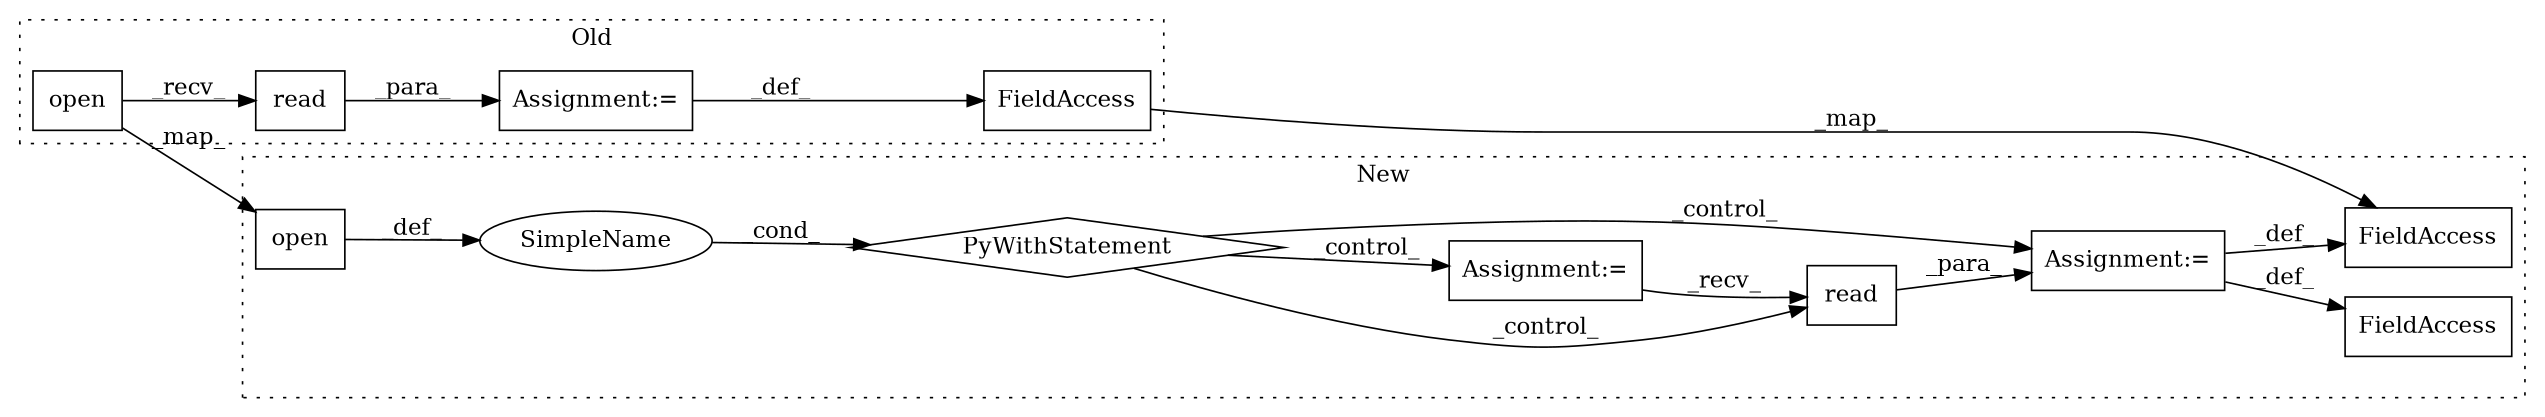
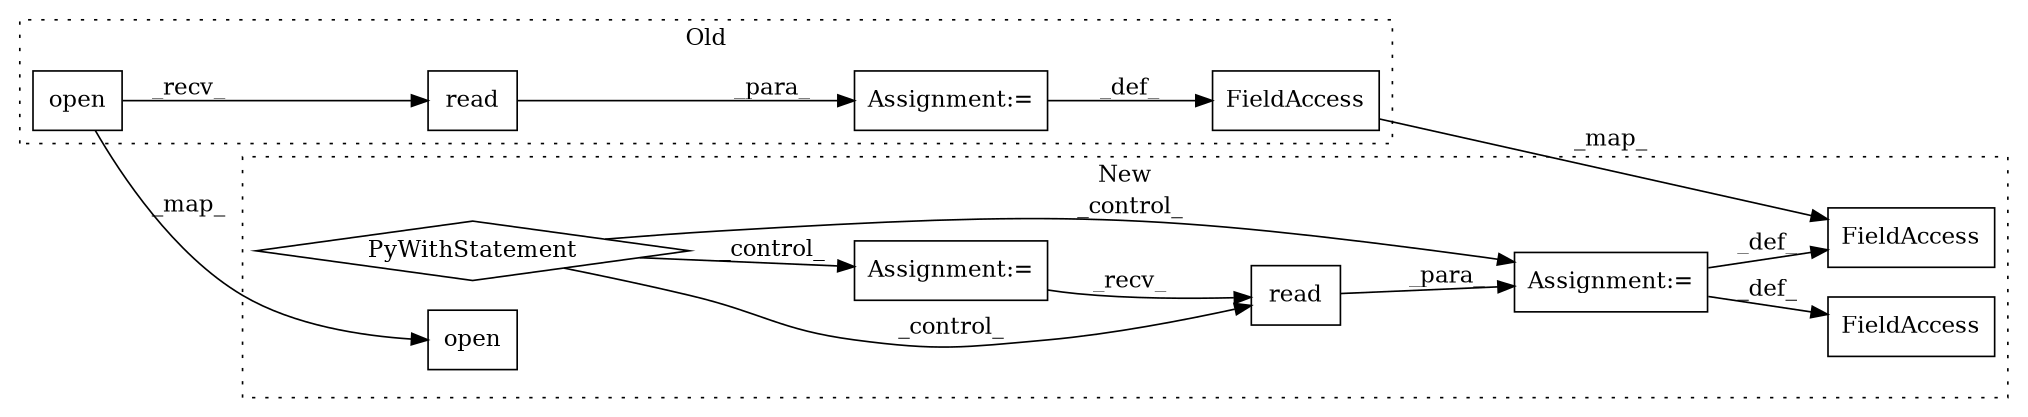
node "SimpleName": removed
